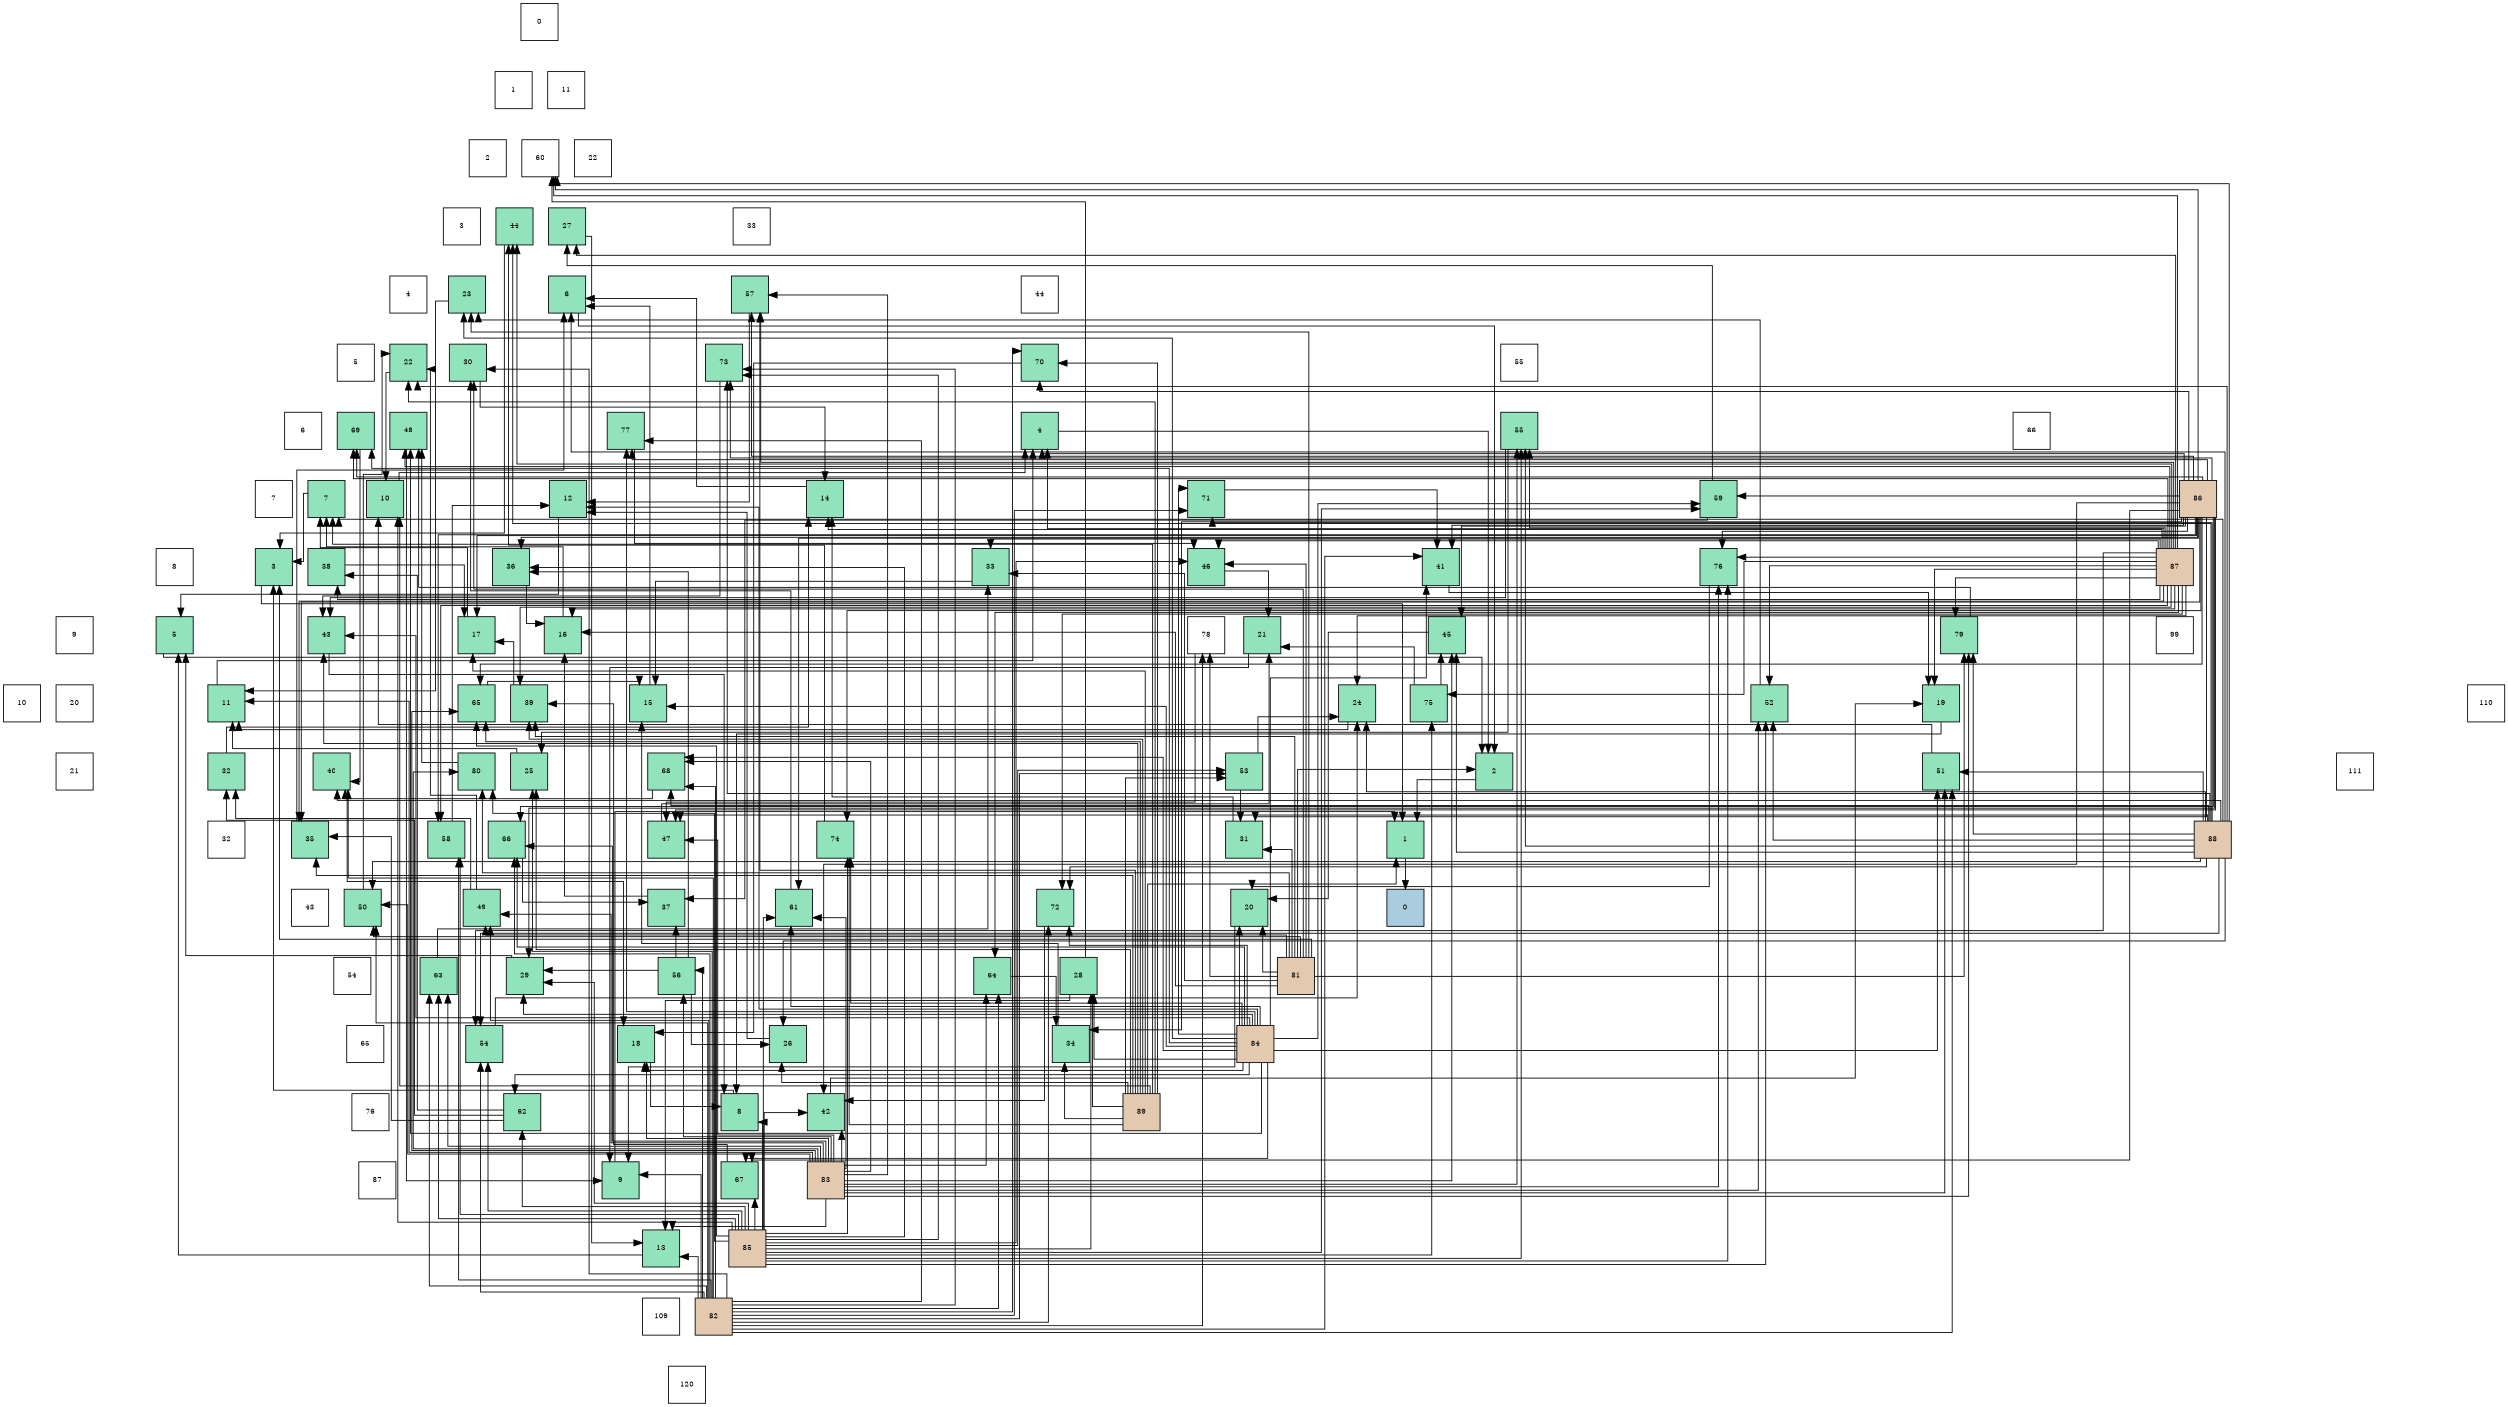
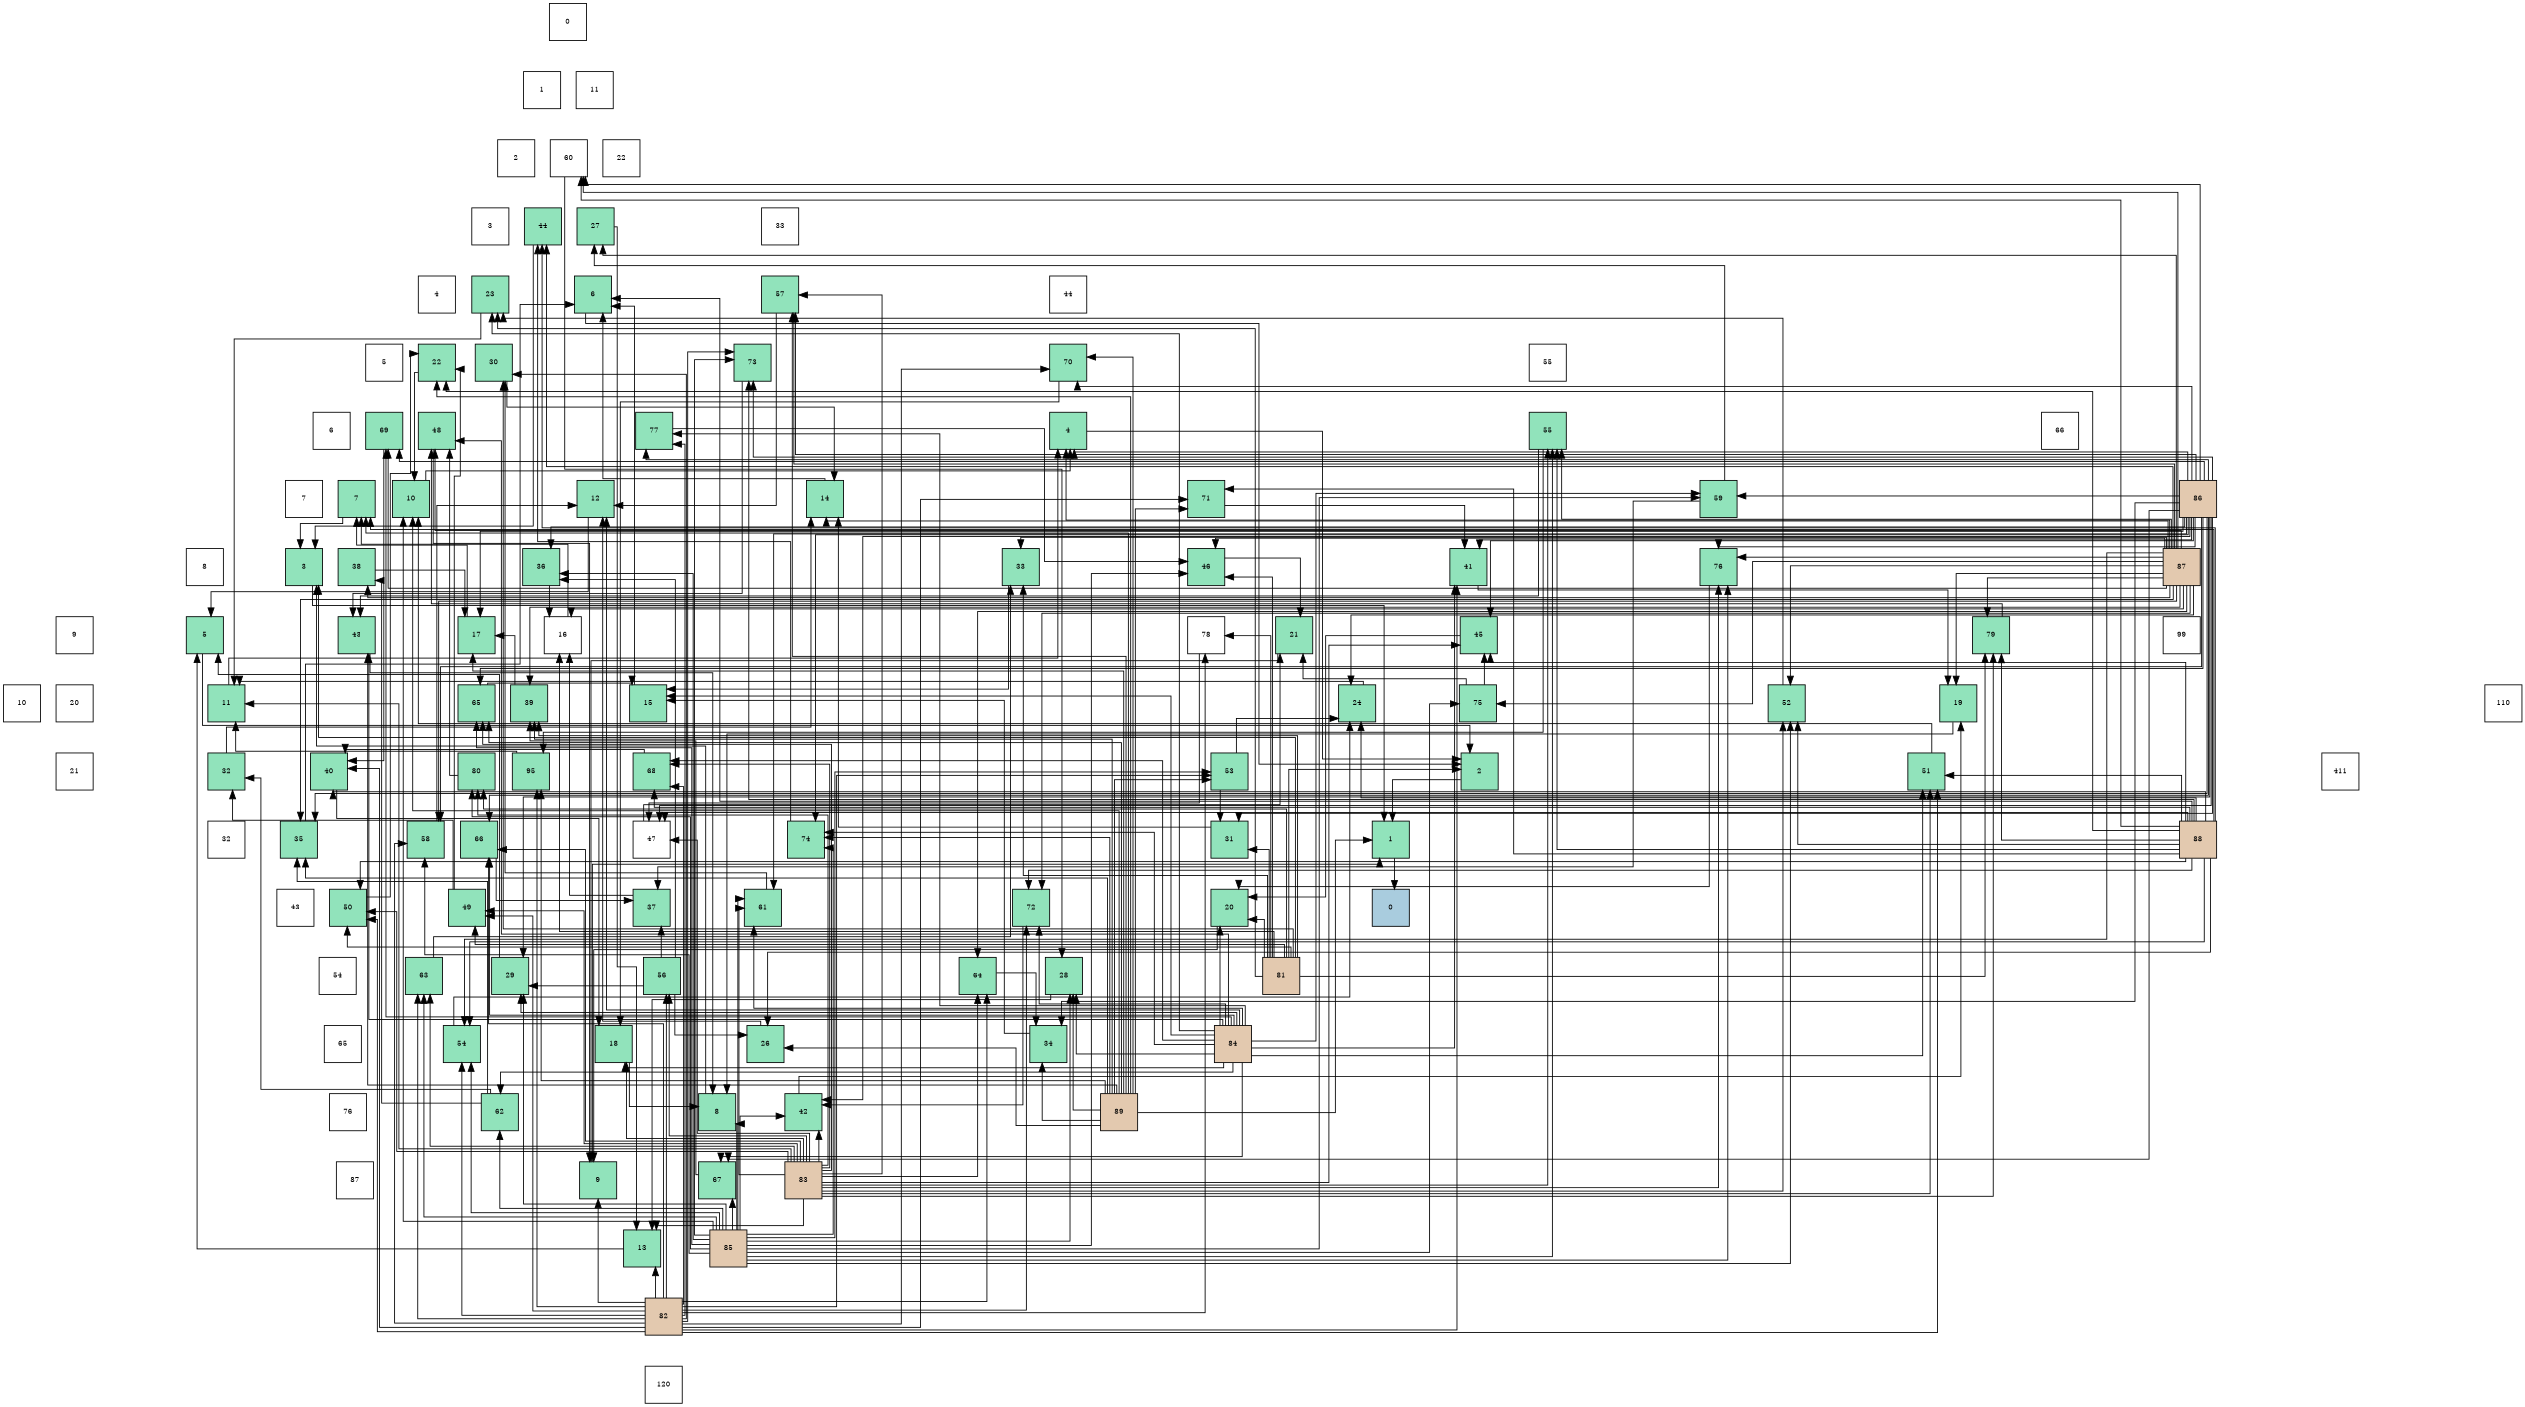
edge "28" -> "60": reversed
node "16": fillcolor #91e3bb -> #ffffff
node "25": label "25" -> "95"
node "111": label "111" -> "411"
edge "84" -> "71": now "89" -> "71"
node "47": fillcolor #91e3bb -> #ffffff
node "109": removed
